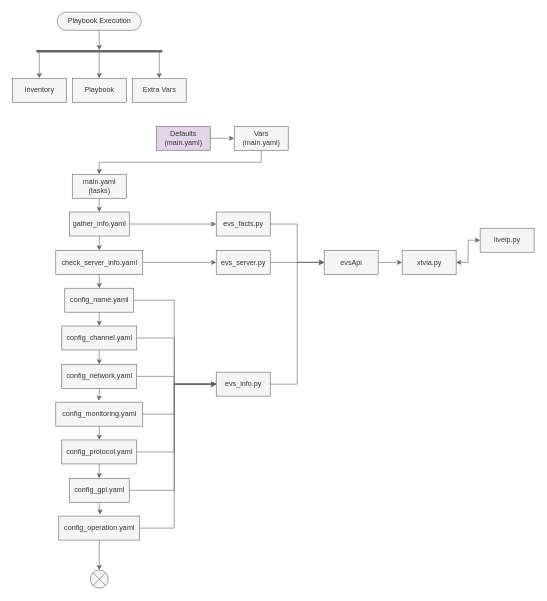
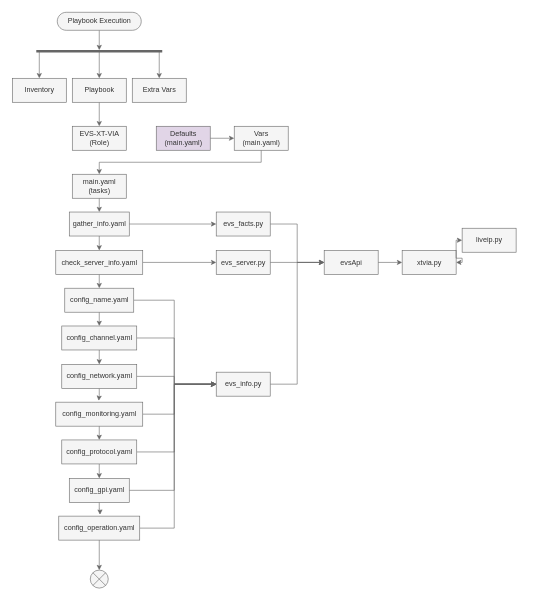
edge "Playbook" -> "EVS-XT-VIA (Role)": added
node "EVS-XT-VIA (Role)": added
node "liveip.py": moved (507, 240) -> (489, 240)
